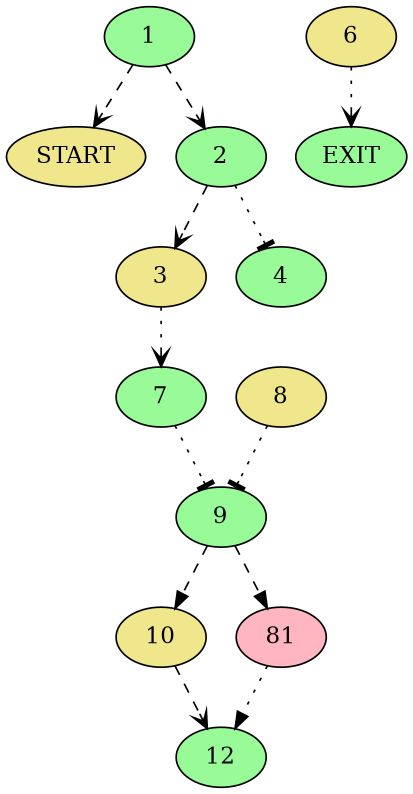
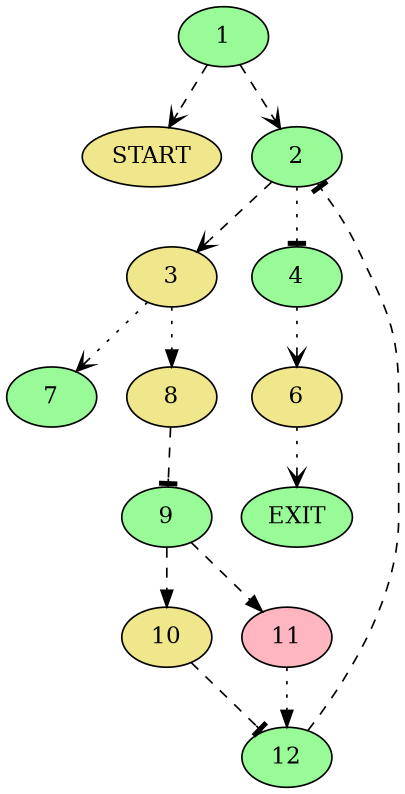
edge "3" -> "8": added
edge "4" -> "6": added
edge "7" -> "9": removed
edge "8" -> "9": style dotted -> dashed
edge "12" -> "2": added
node "81": label "81" -> "11"
edge "10" -> "12": arrowhead vee -> tee
